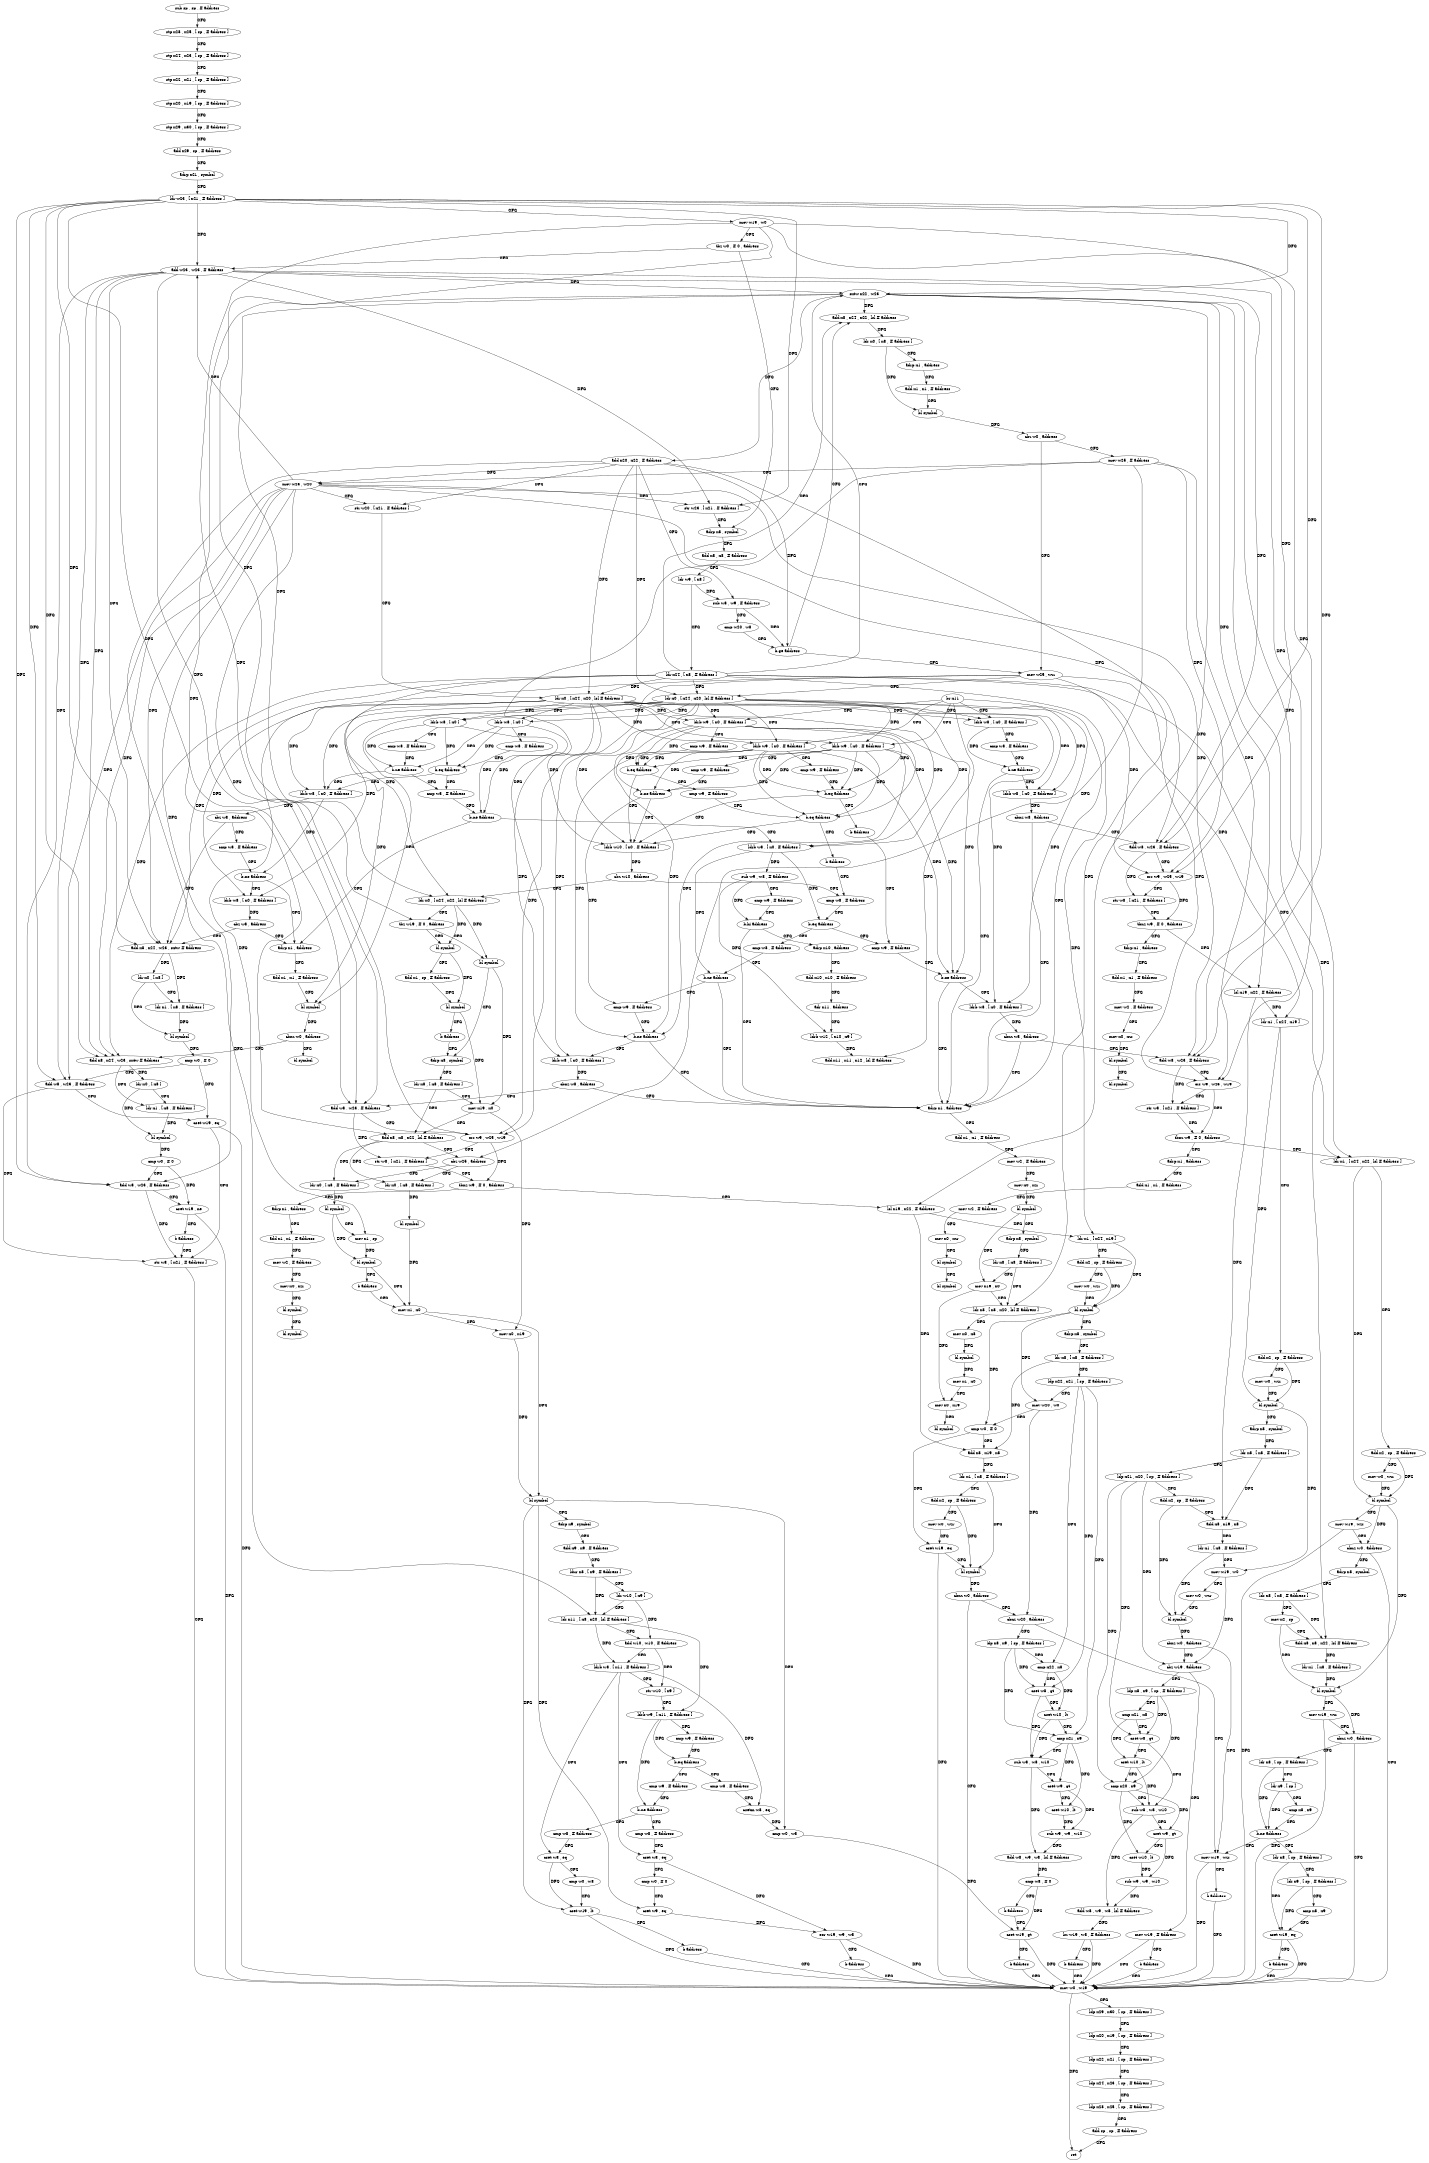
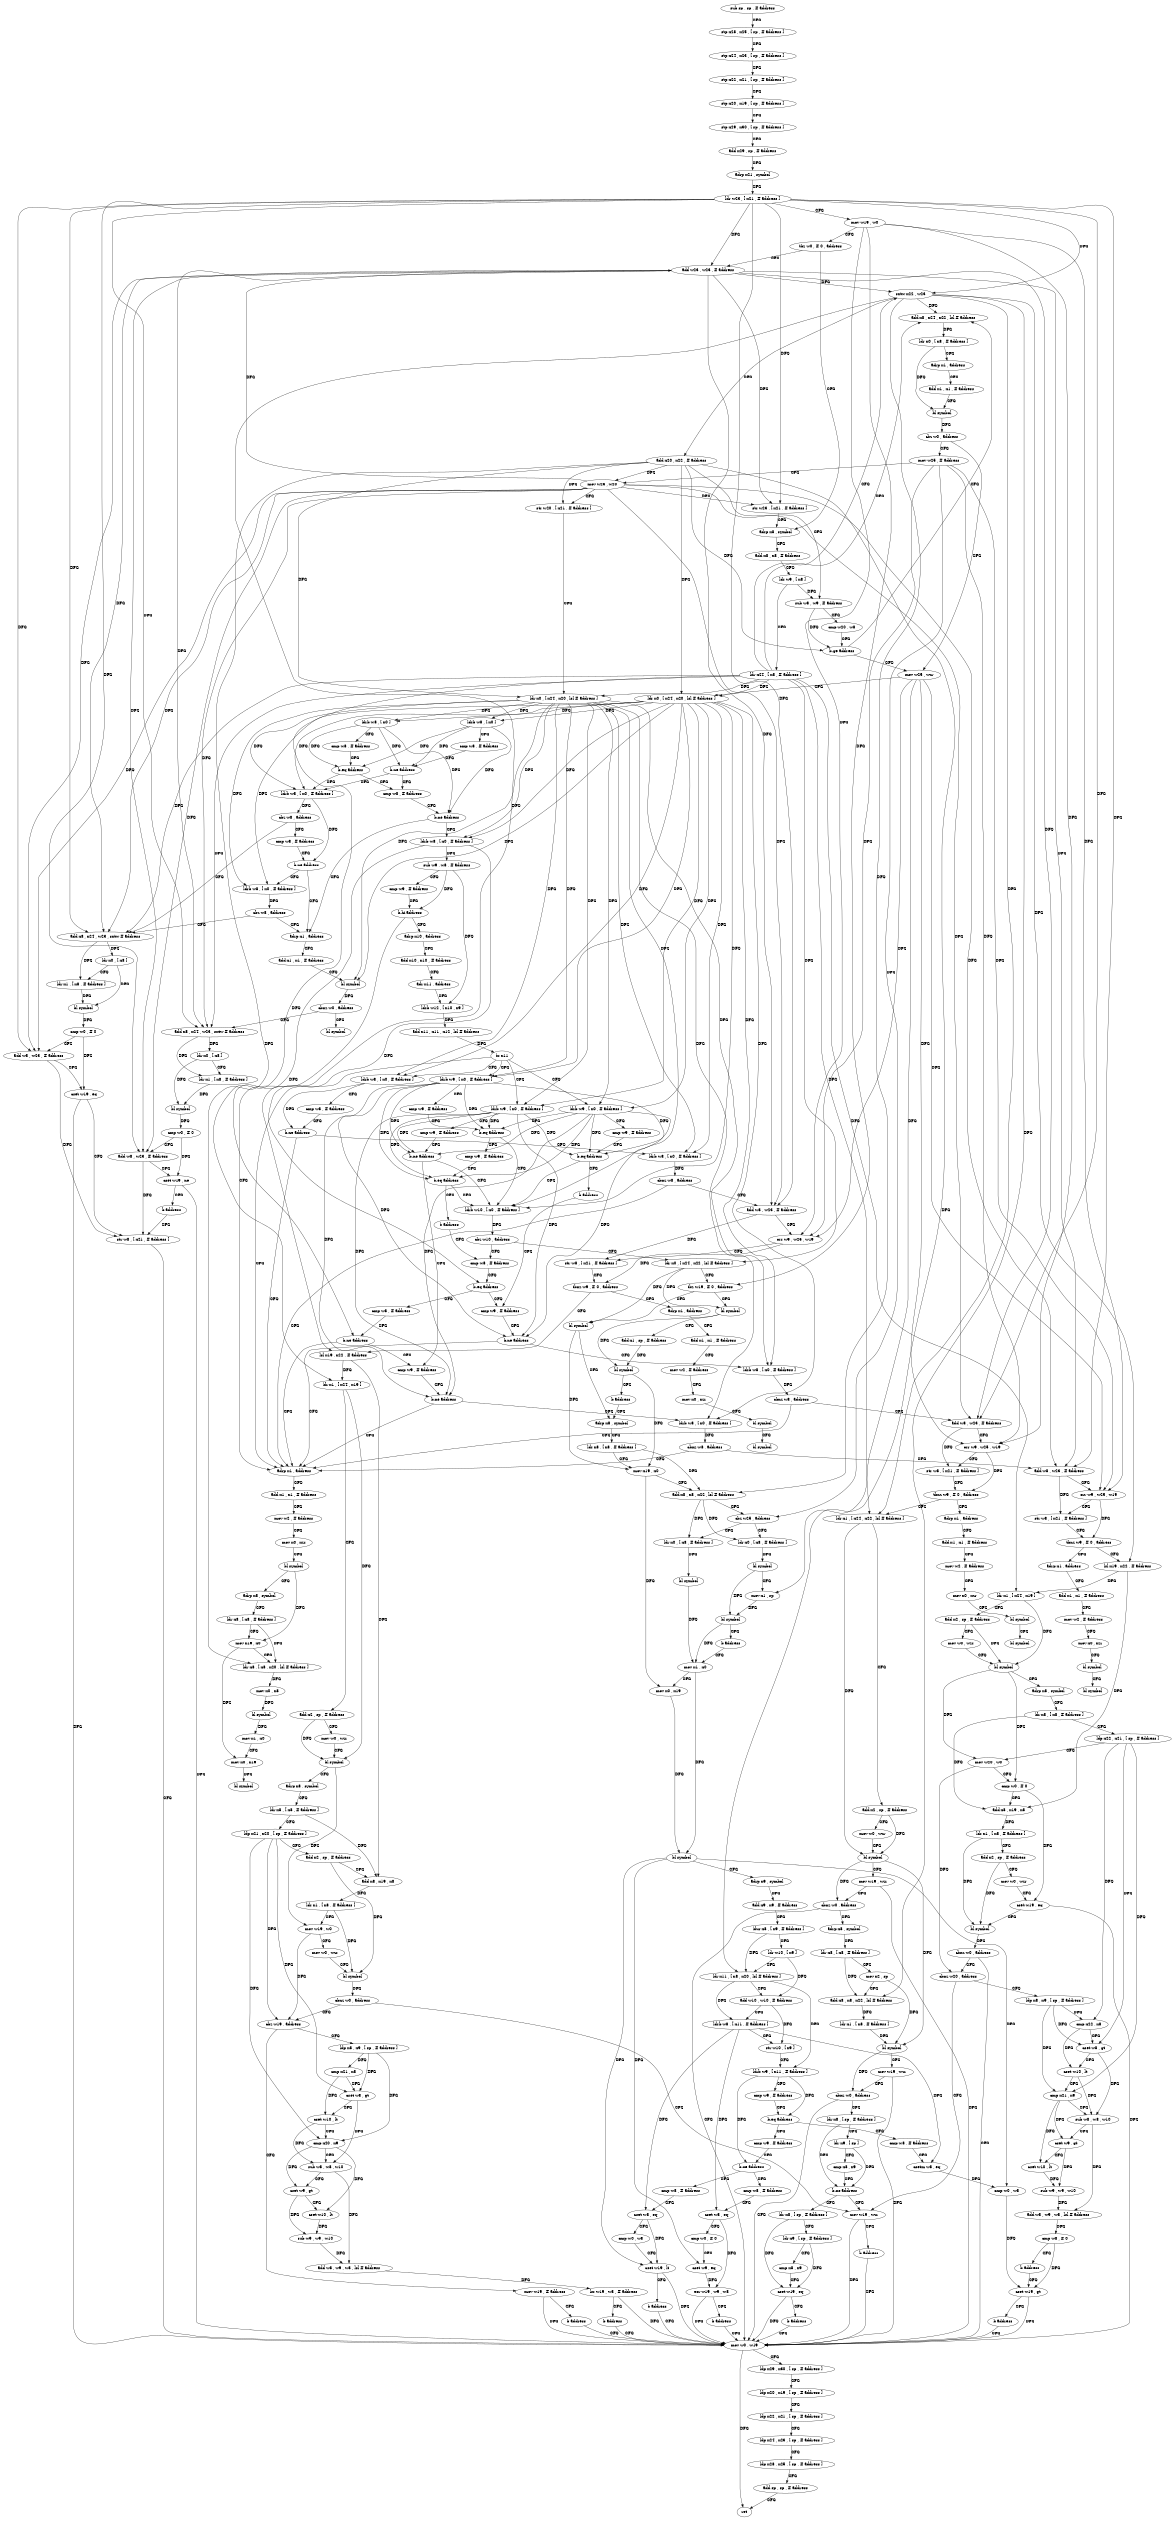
edge "sxtw x22 , w23" -> "ldr x0 , [ x24 , x22 , lsl # address ]": removed, label "DFG"
edge "br x11" -> "add x11 , x11 , x12 , lsl # address": reversed
edge "adrp x9 , symbol" -> "add x9 , x9 , # address": label "CFG" -> "DFG"
